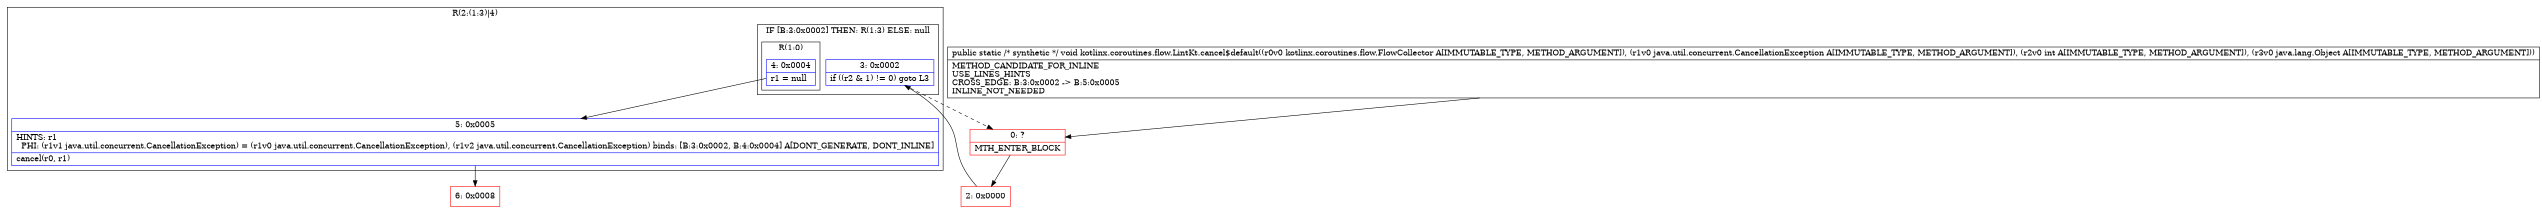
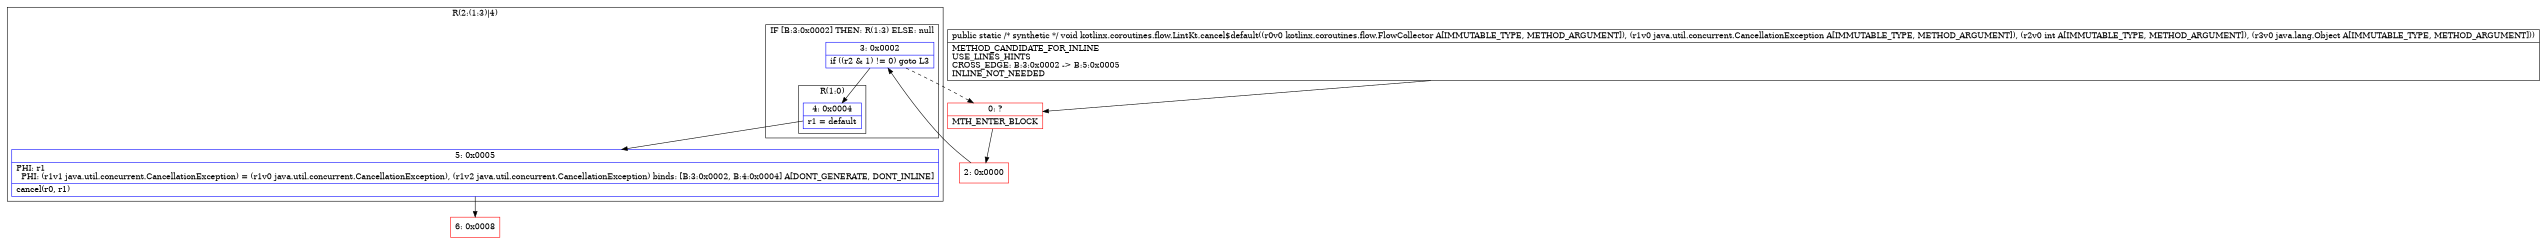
node "4: 0x0004": text "r1 = null" -> "r1 = default"
edge "3: 0x0002" -> "4: 0x0004": added
node "5: 0x0005": text "HINTS: r1" -> "PHI: r1"
